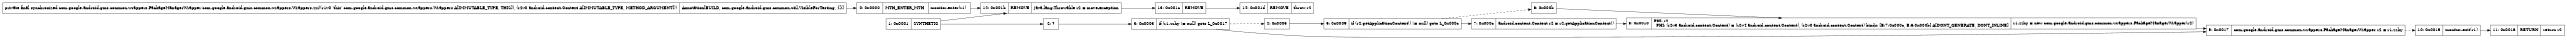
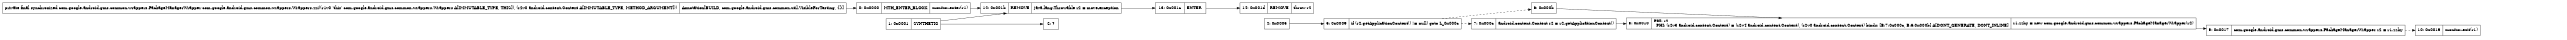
node "0: 0x0000": text "MTH_ENTER_MTH" -> "MTH_ENTER_BLOCK"
node "13: 0x001c": text "REMOVE" -> "ENTER"
node "3: 0x0003": removed
edge "5: 0x0009" -> "7: 0x000c": style solid -> dashed
node "11: 0x001a": removed
